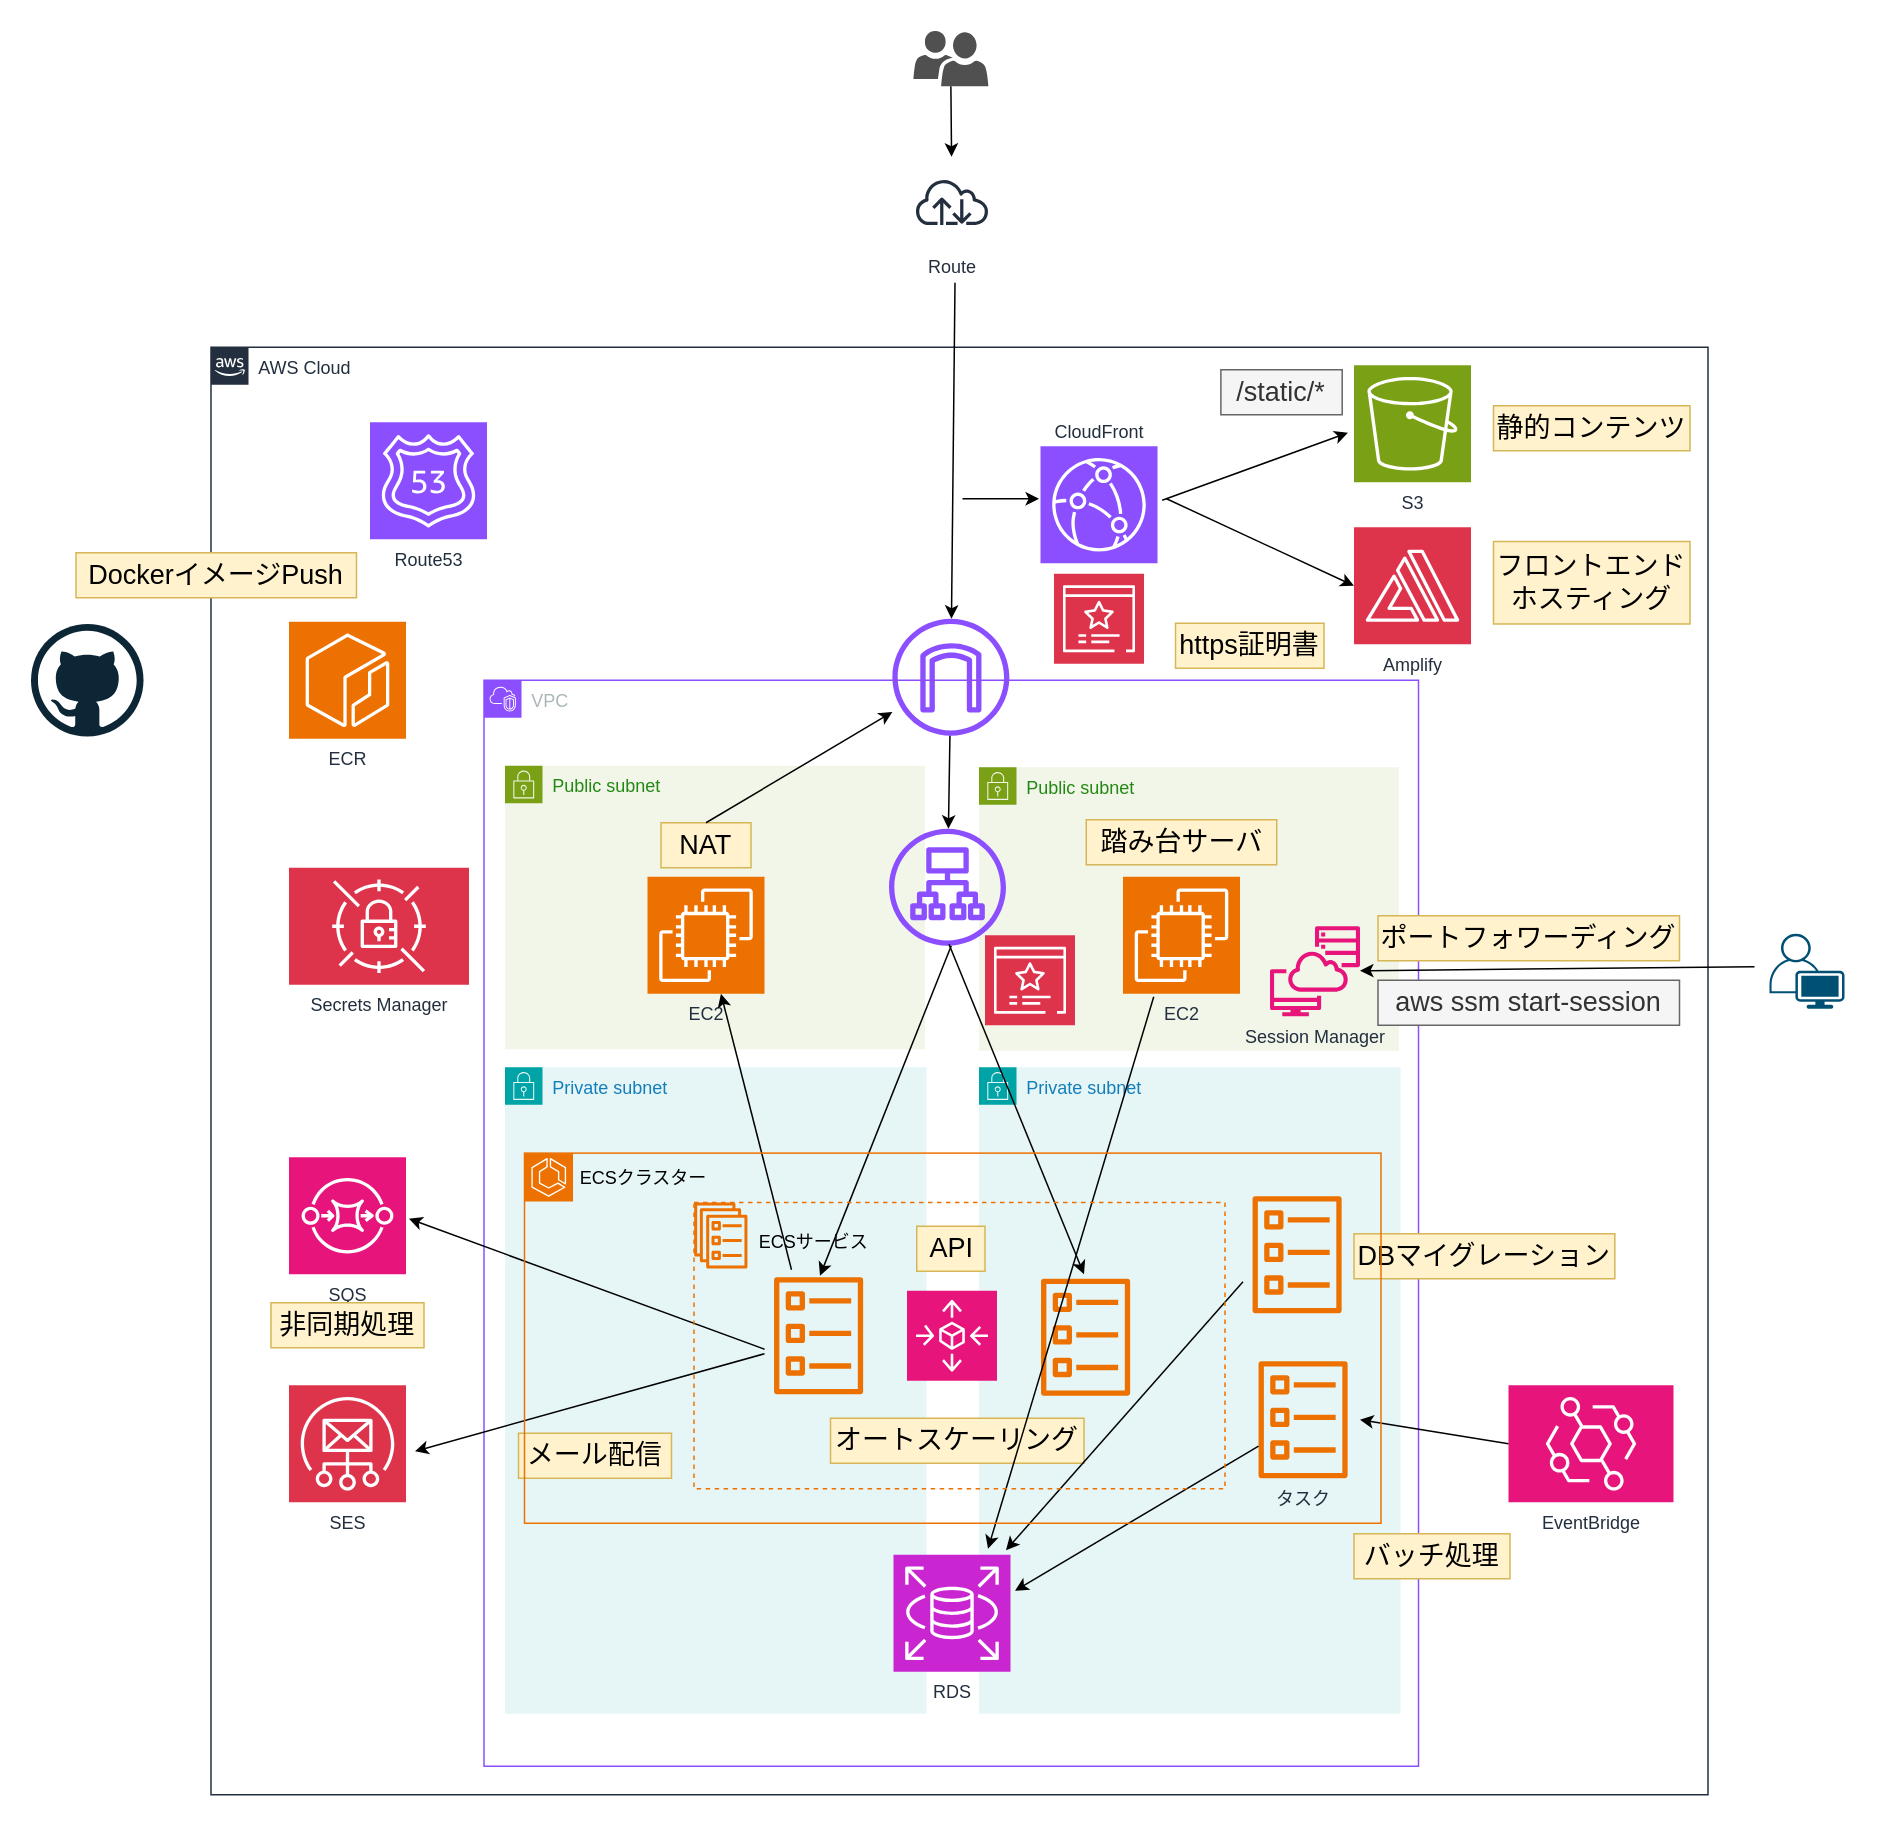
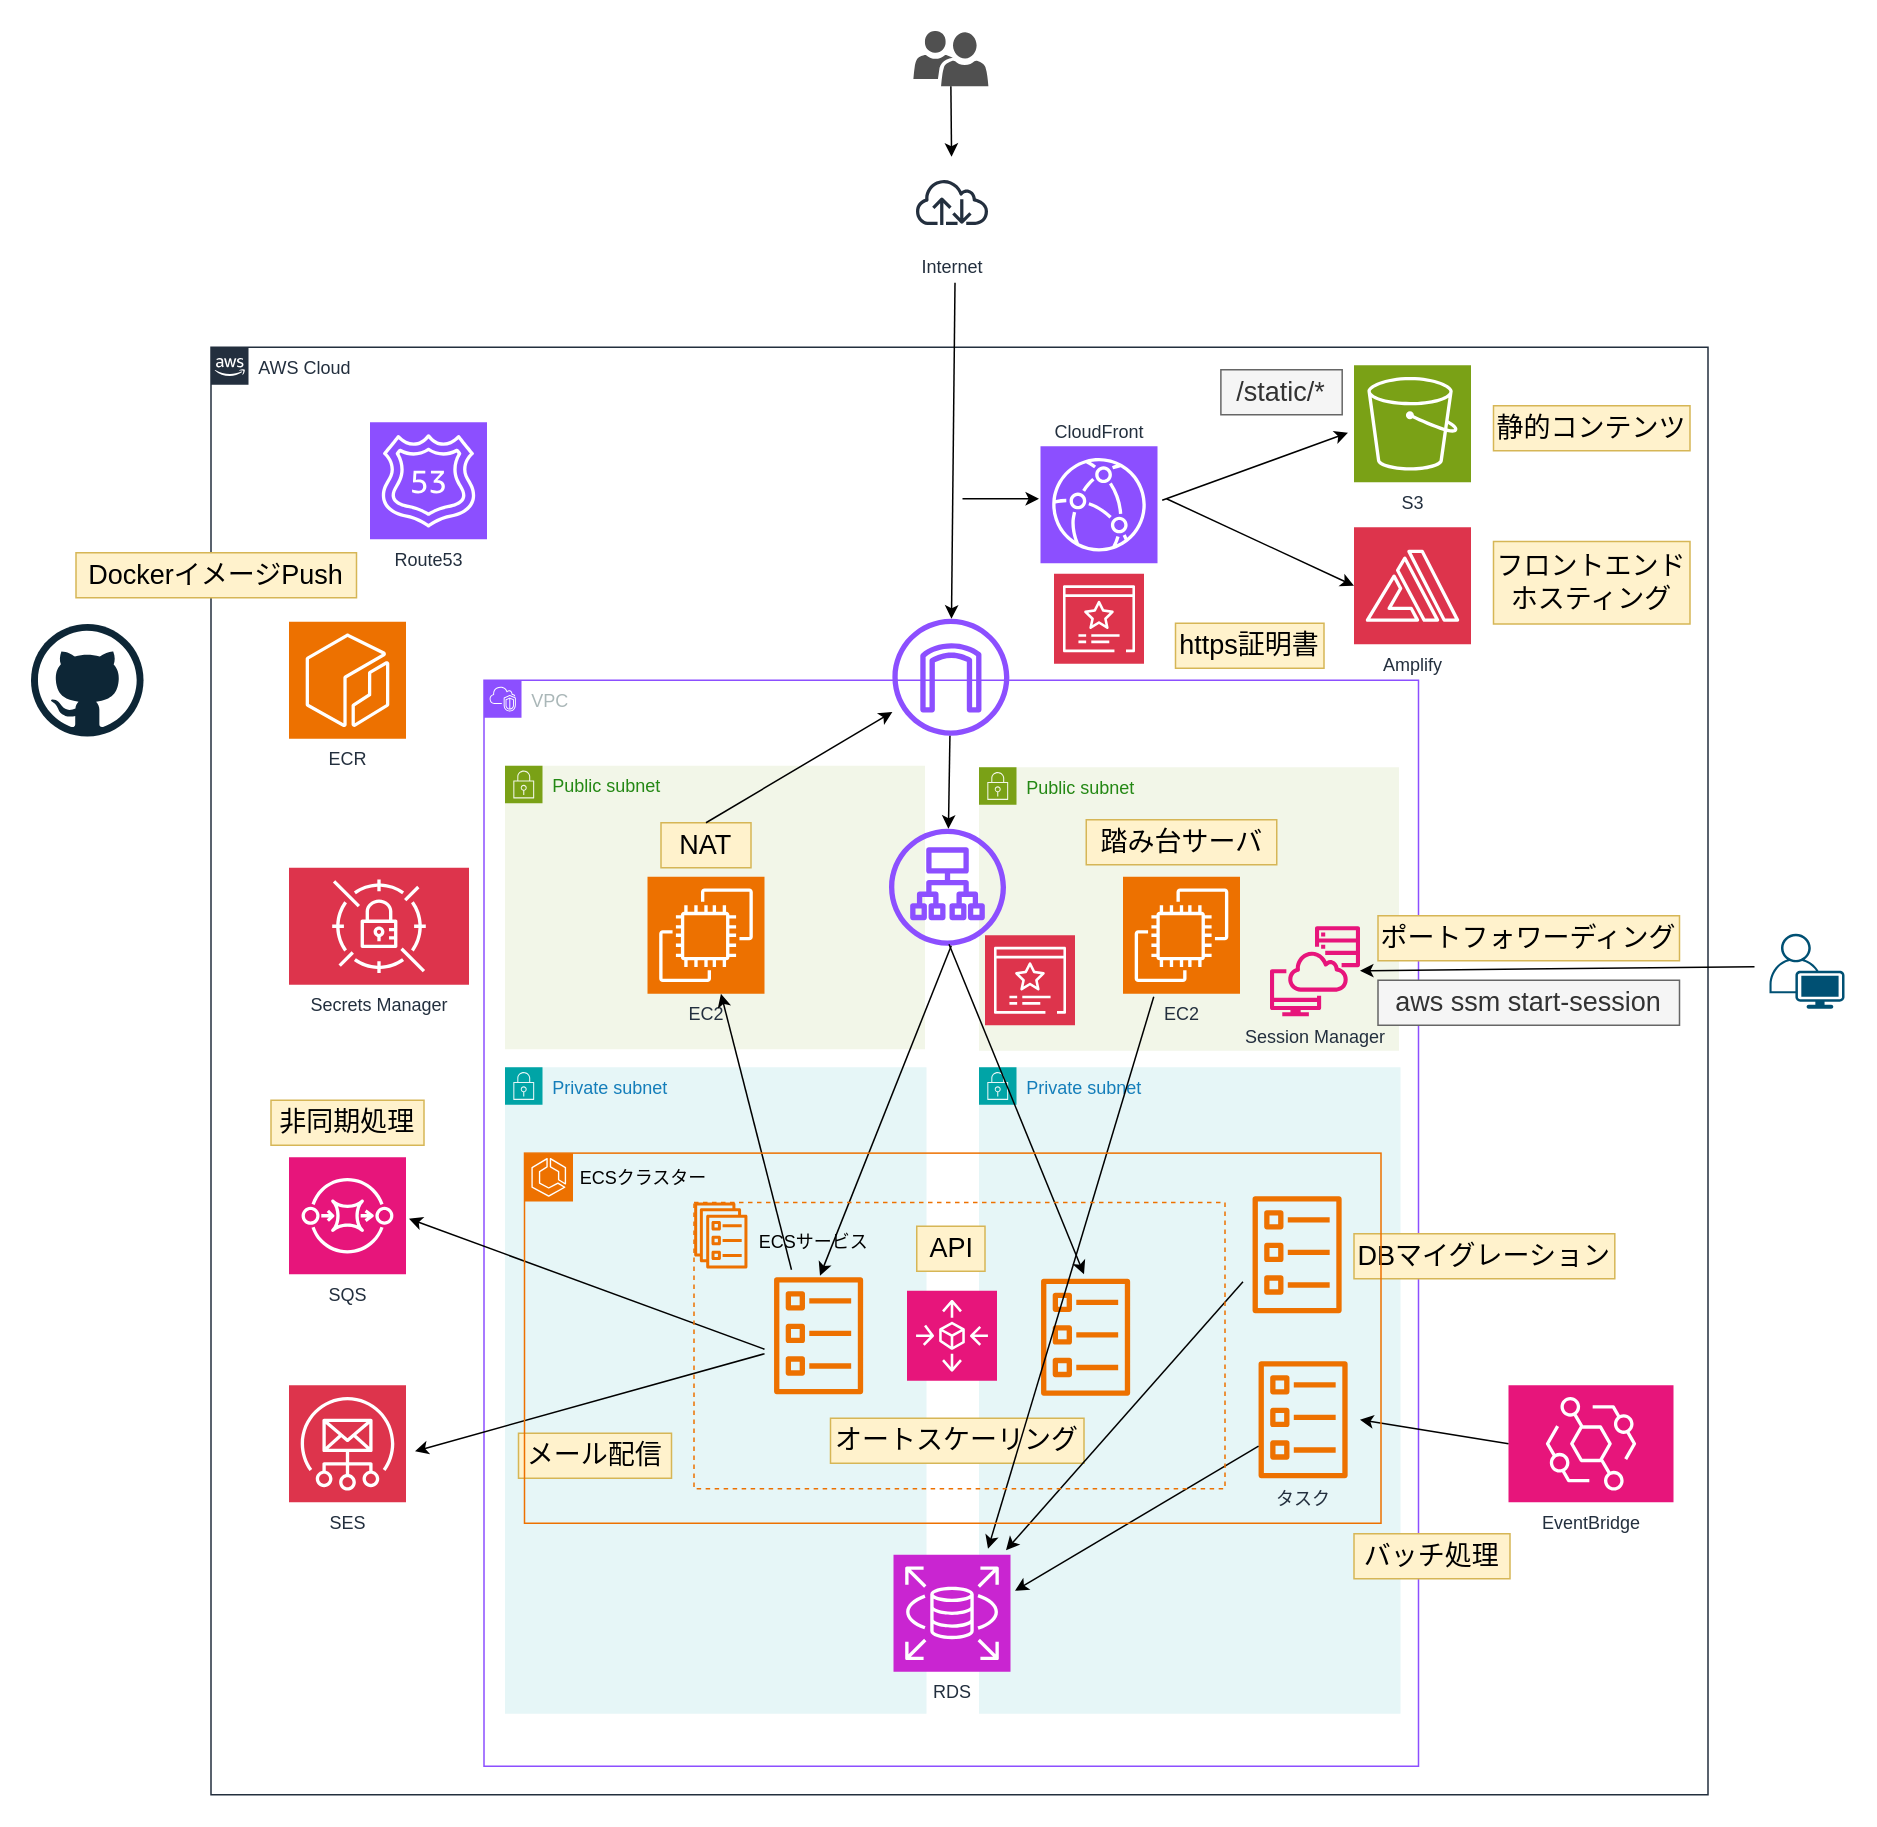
node "Route": label "Route" -> "Internet"
node "非同期処理": moved (347, 1325) -> (347, 1123)
